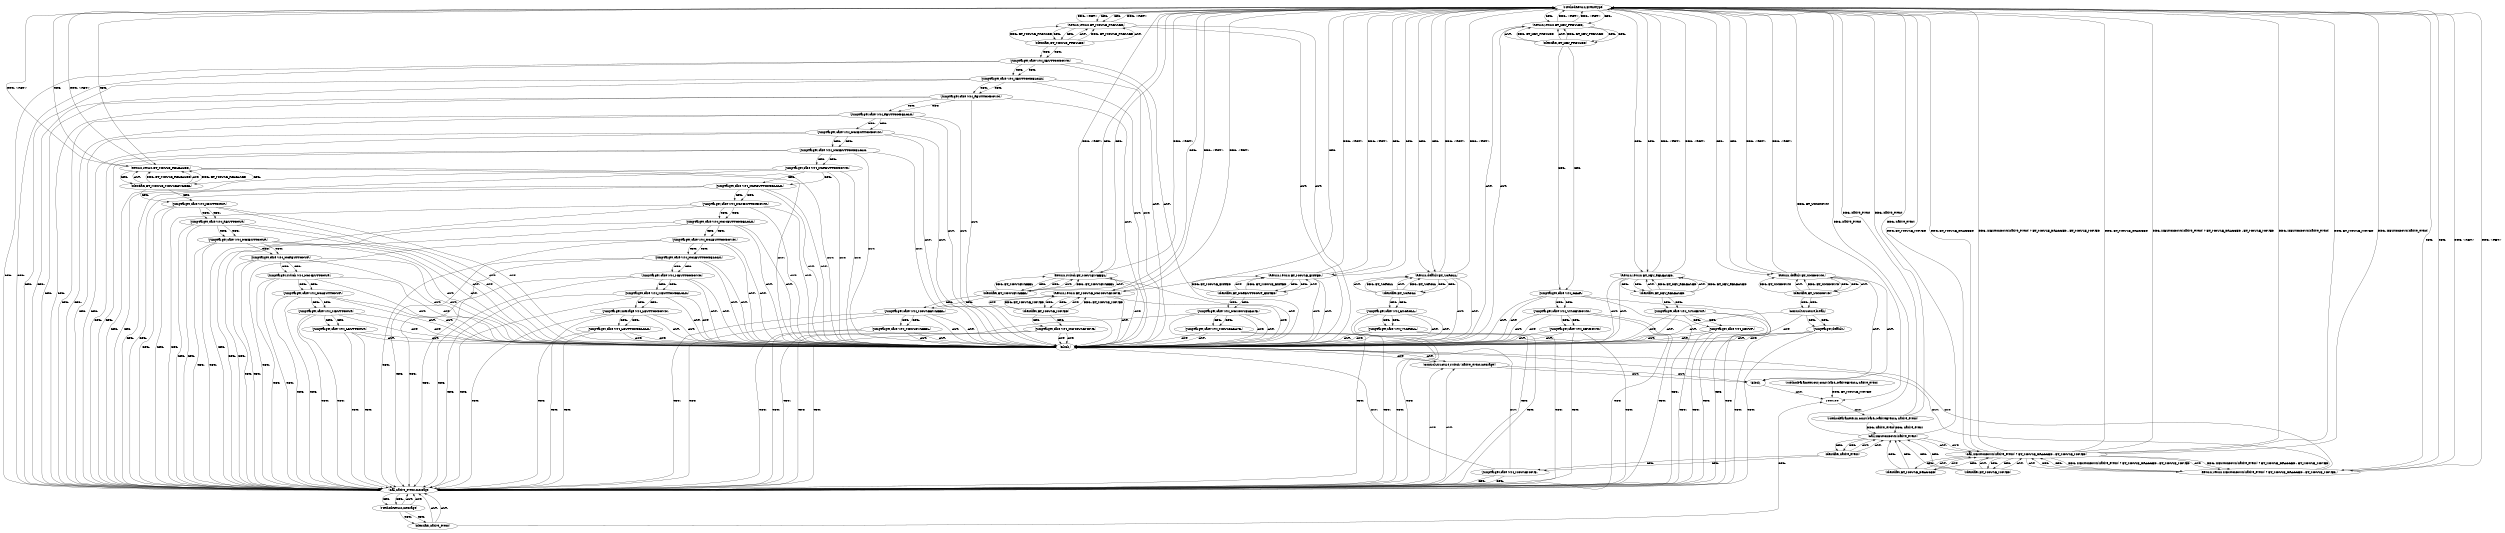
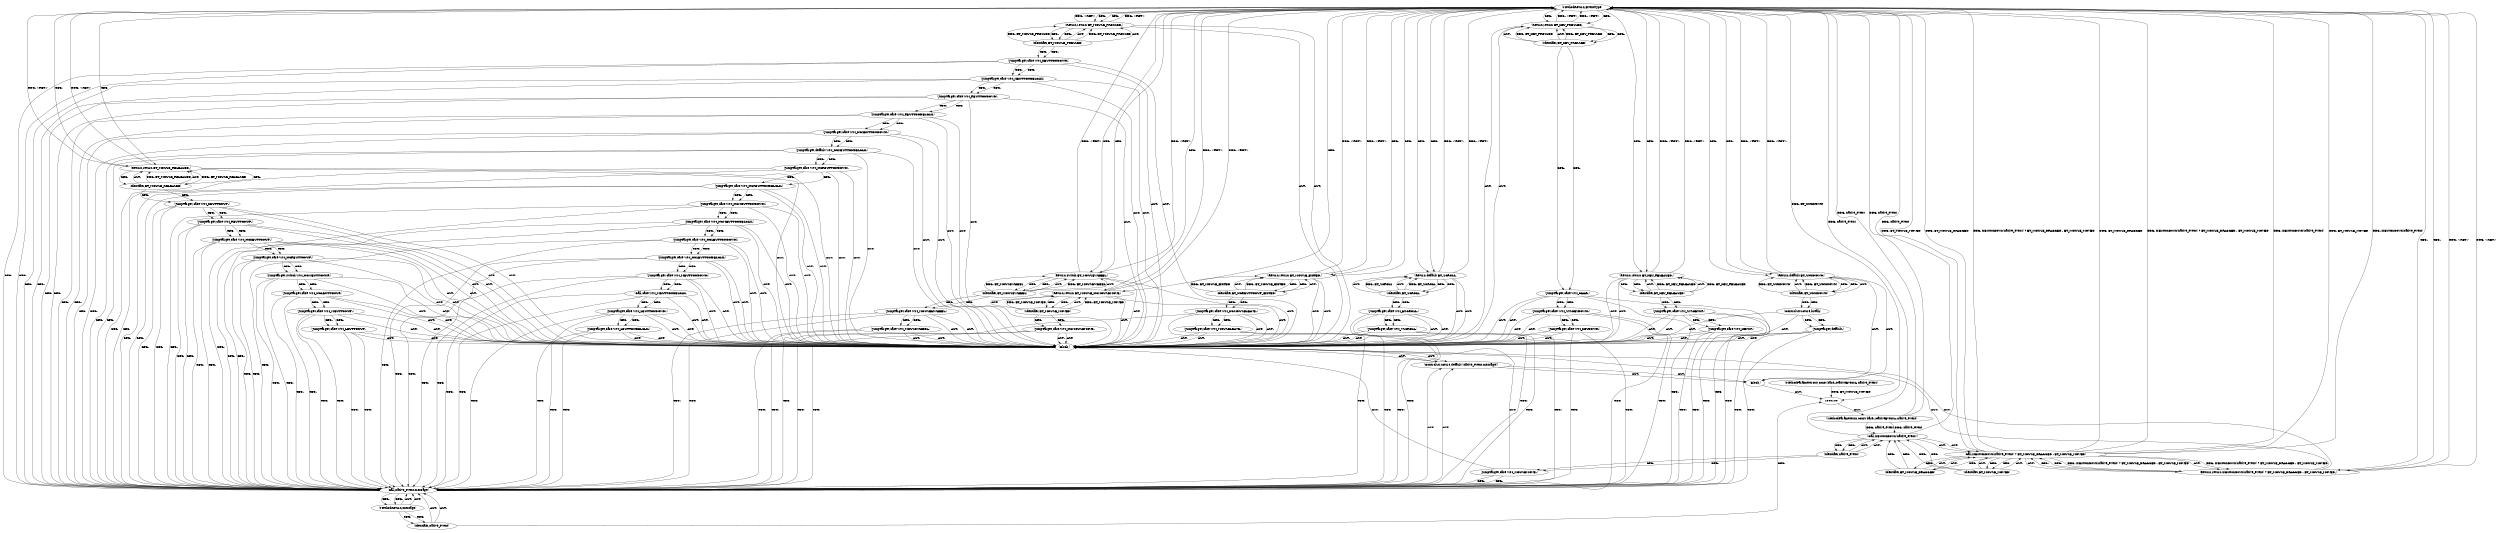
node "(JumpTarget,case WM_NCXBUTTONDBLCLK:)": label "(JumpTarget,case WM_NCXBUTTONDBLCLK:)" -> "(JumpTarget,default WM_NCXBUTTONDBLCLK:)"
node "(Identifier,ET_MOUSE_MOUSEHWHEEL)": label "(Identifier,ET_MOUSE_MOUSEHWHEEL)" -> "(Identifier,ET_MOUSE_RELEASED)"
node "(JumpTarget,case WM_MBUTTONDBLCLK:)": label "(JumpTarget,case WM_MBUTTONDBLCLK:)" -> "(Call,case WM_MBUTTONDBLCLK:)"
node "(JumpTarget,message WM_LBUTTONDOWN:)": label "(JumpTarget,message WM_LBUTTONDOWN:)" -> "(JumpTarget,case WM_LBUTTONDOWN:)"
node "(ControlStructure,switch (native_event.message))": label "(ControlStructure,switch (native_event.message))" -> "(ControlStructure,default (native_event.message))"
